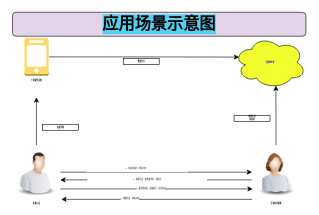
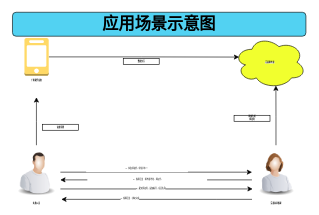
node "应用场景示意图": fillcolor #e1d5e7 -> #52d2f2
